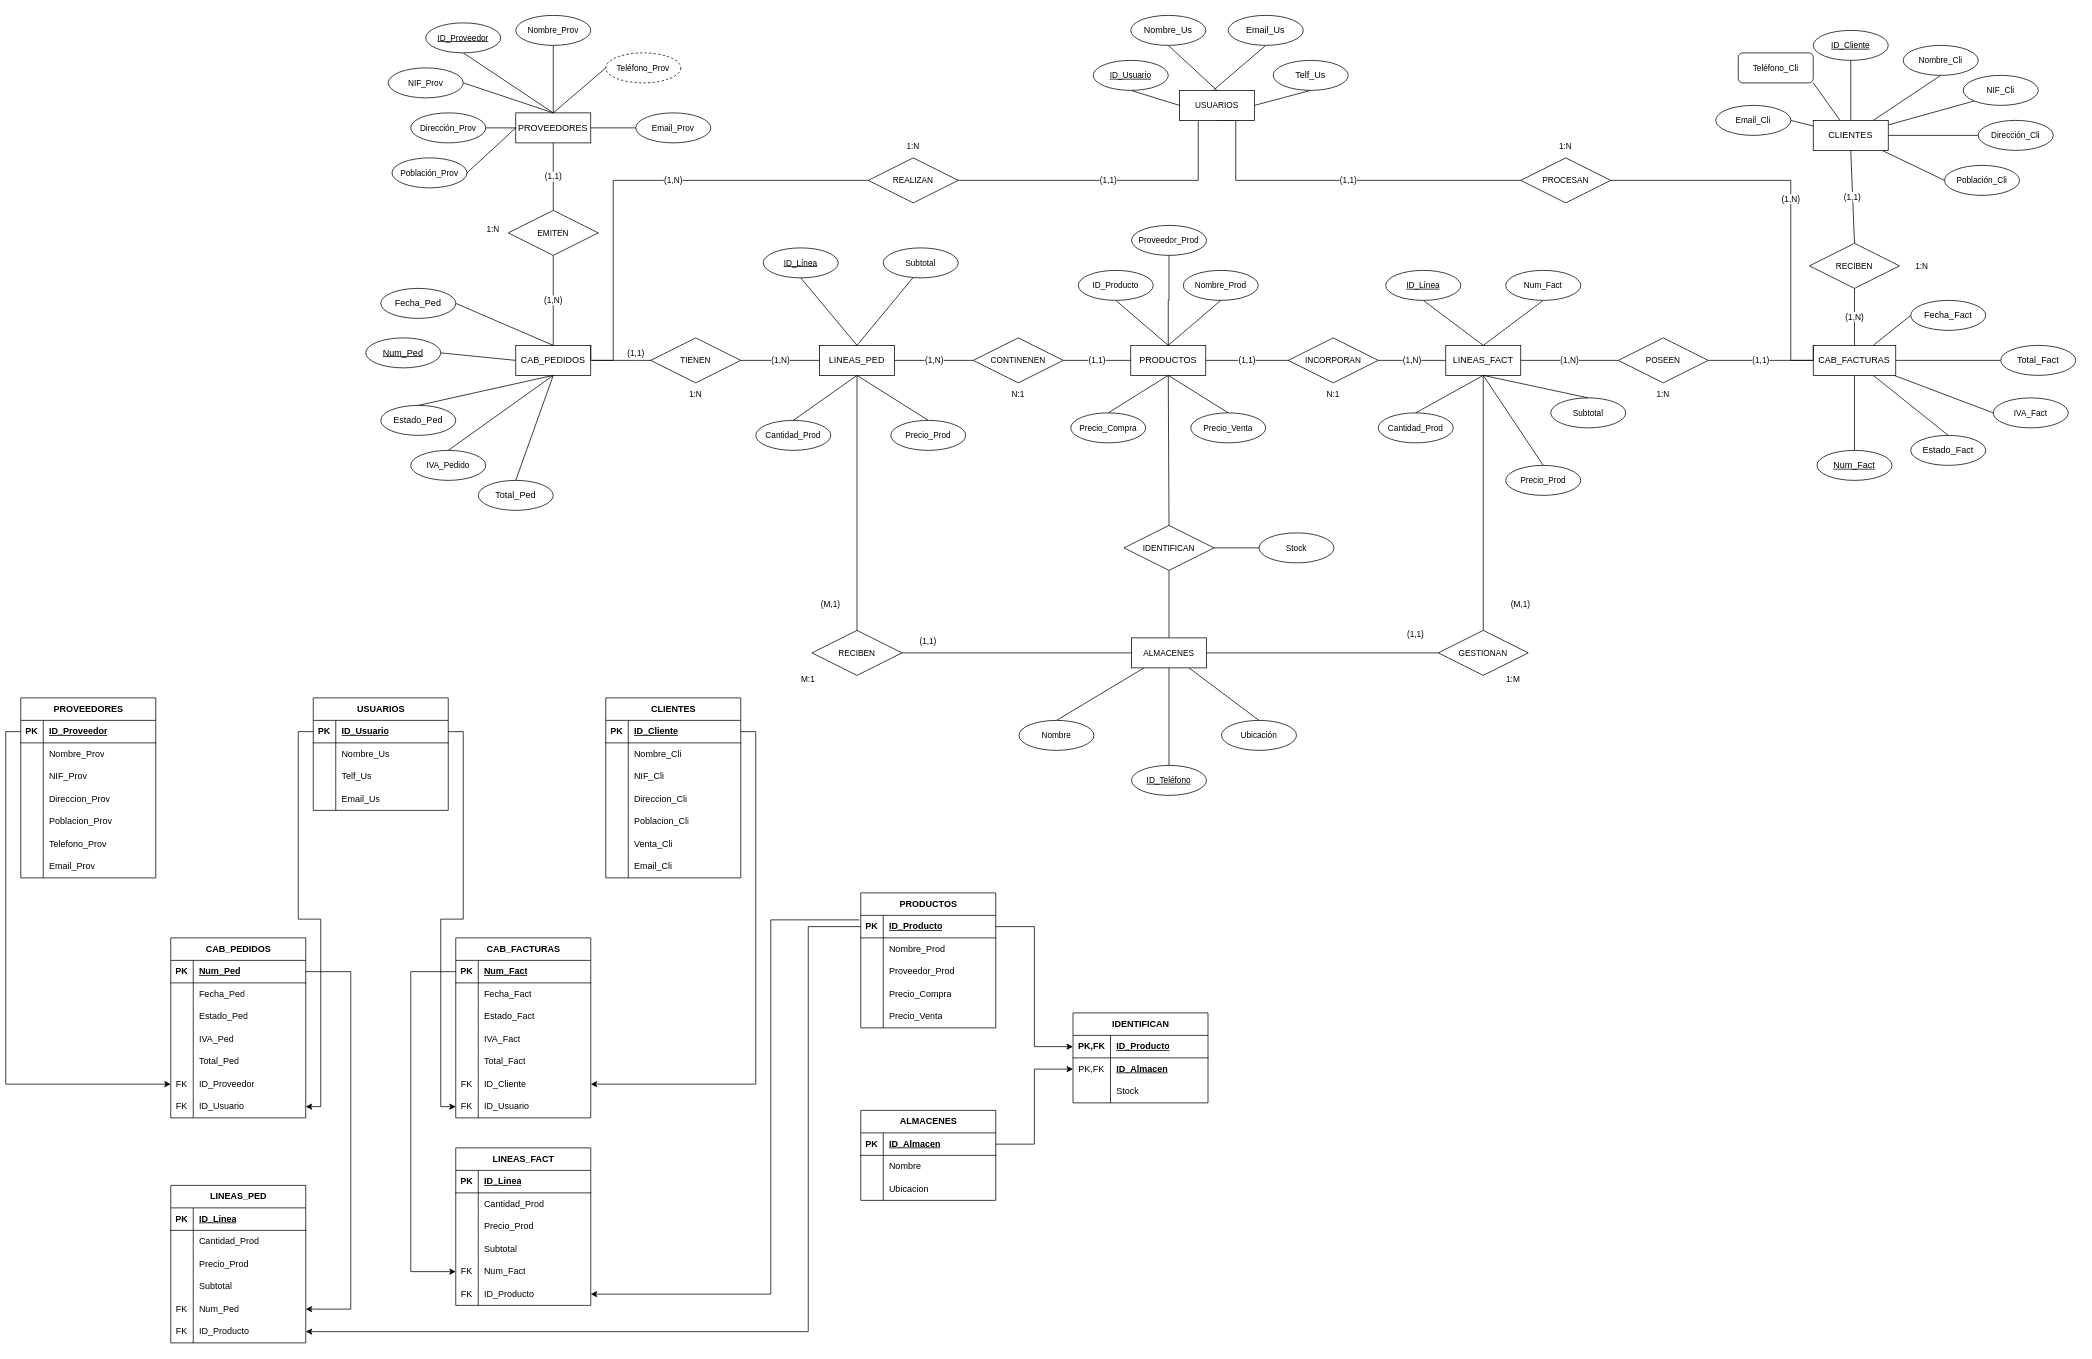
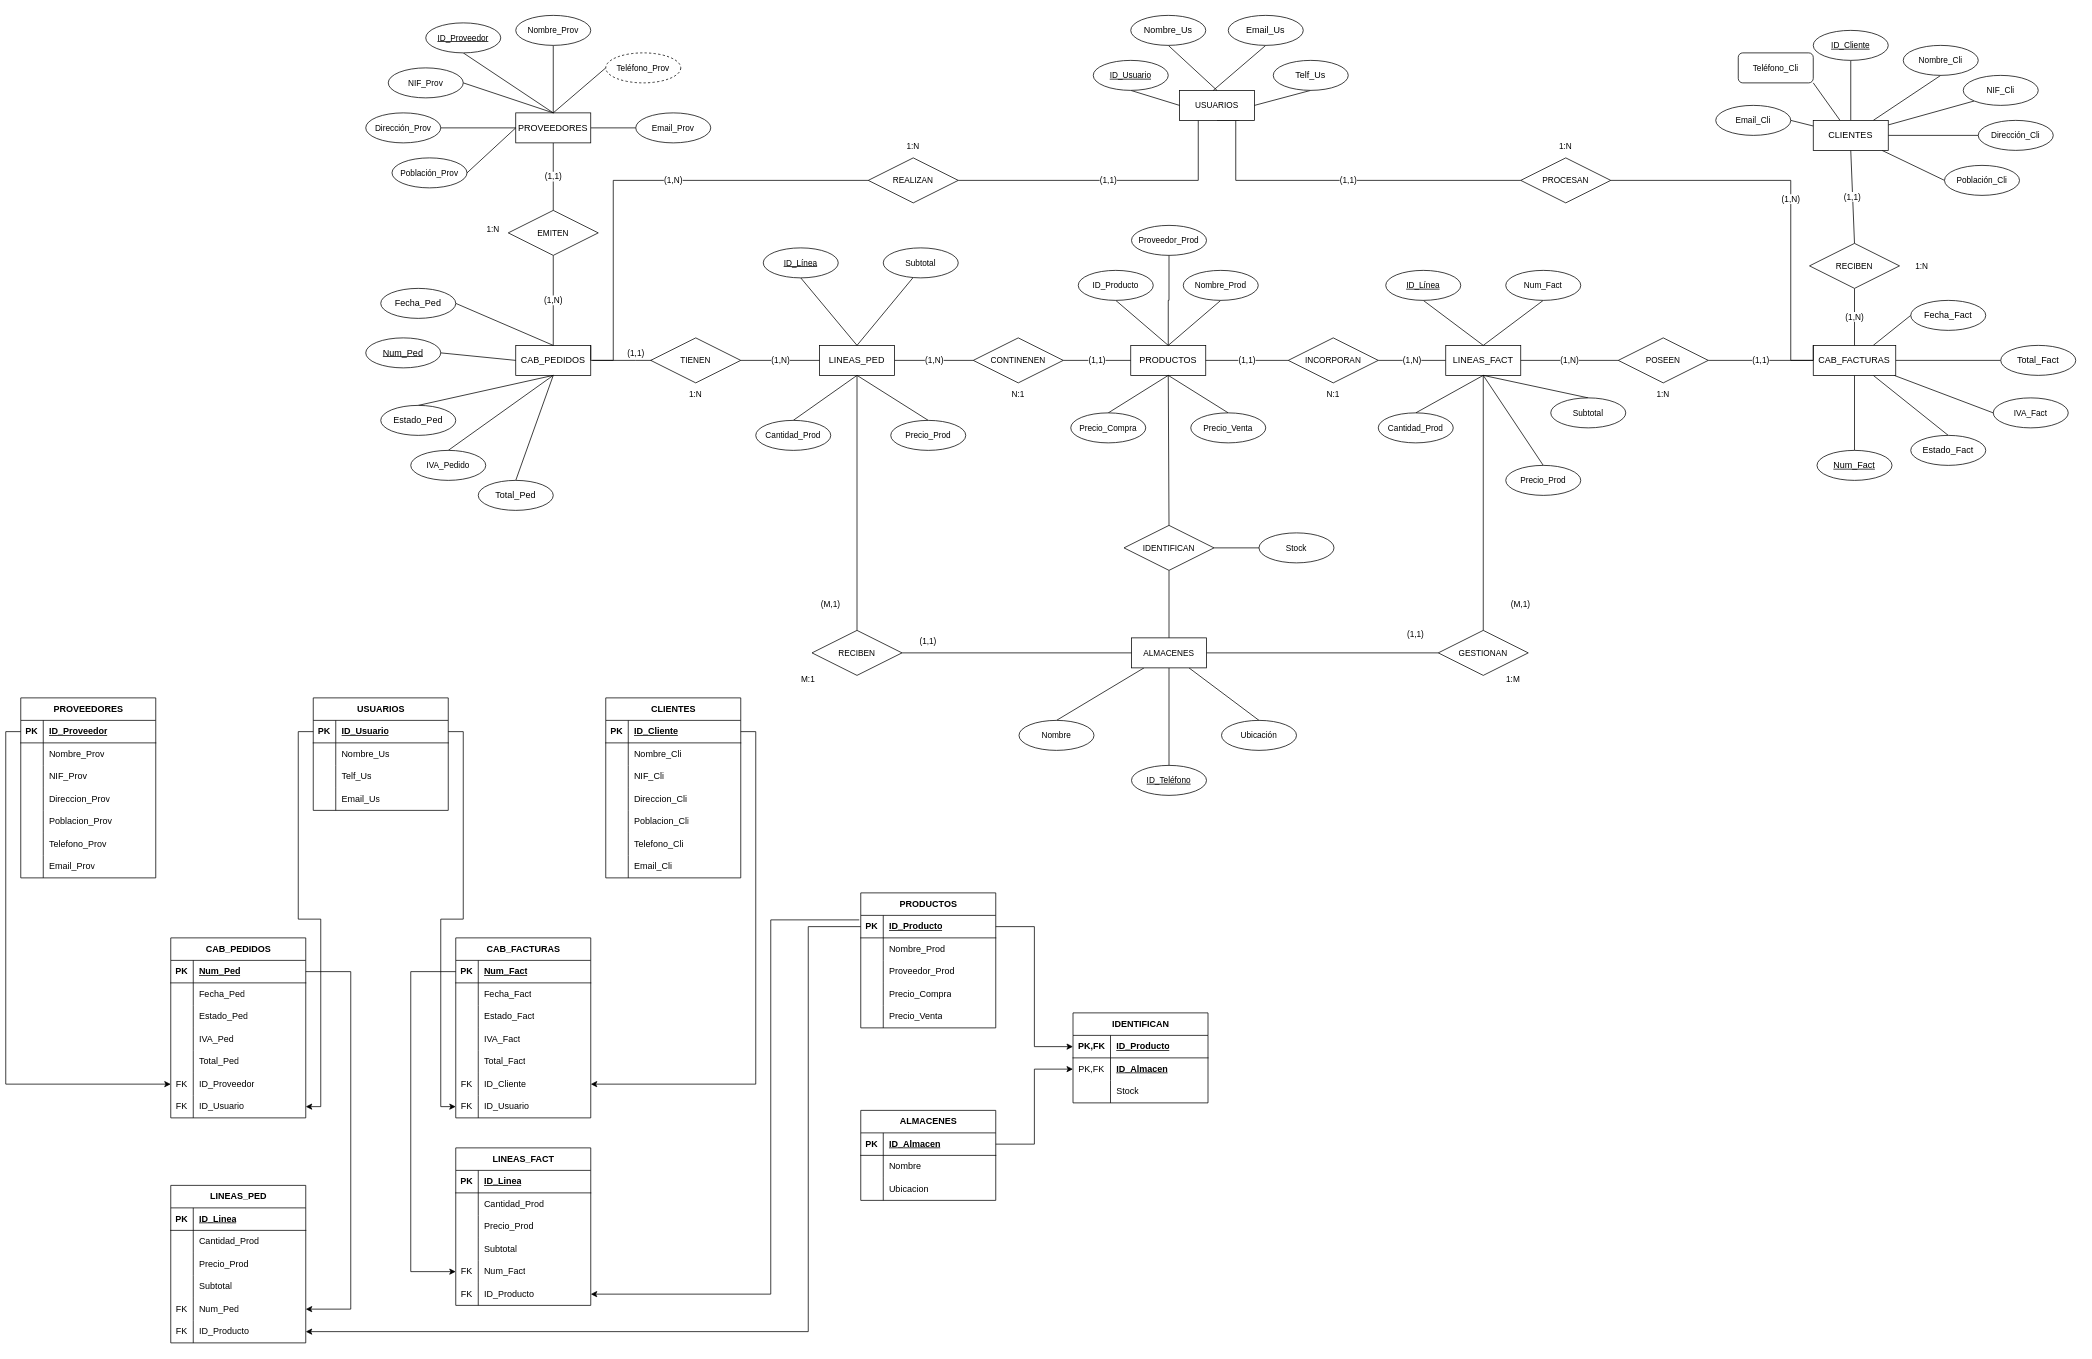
node "Dirección_Prov": moved (448, 128) -> (403, 128)
node "Venta_Cli": label "Venta_Cli" -> "Telefono_Cli"
